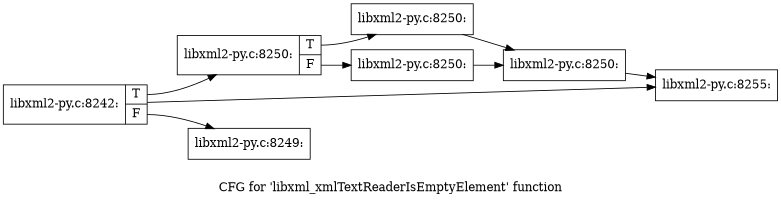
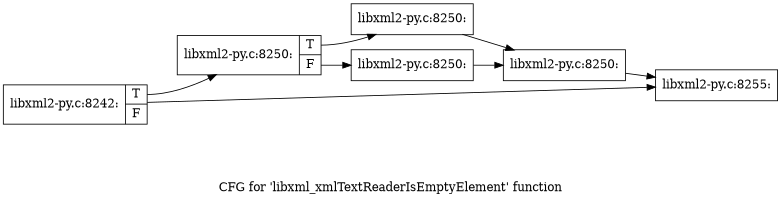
node "libxml2-py.c:8249:": removed
